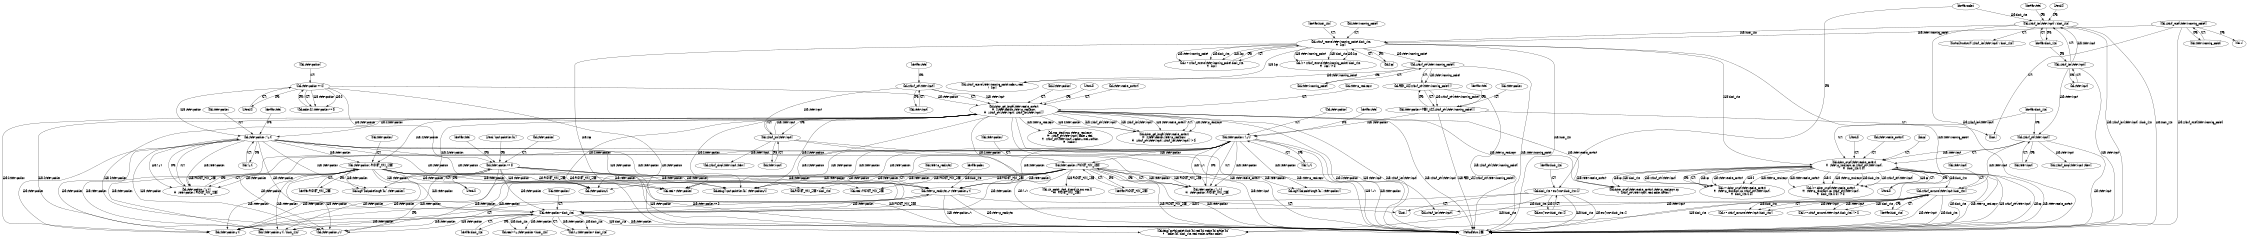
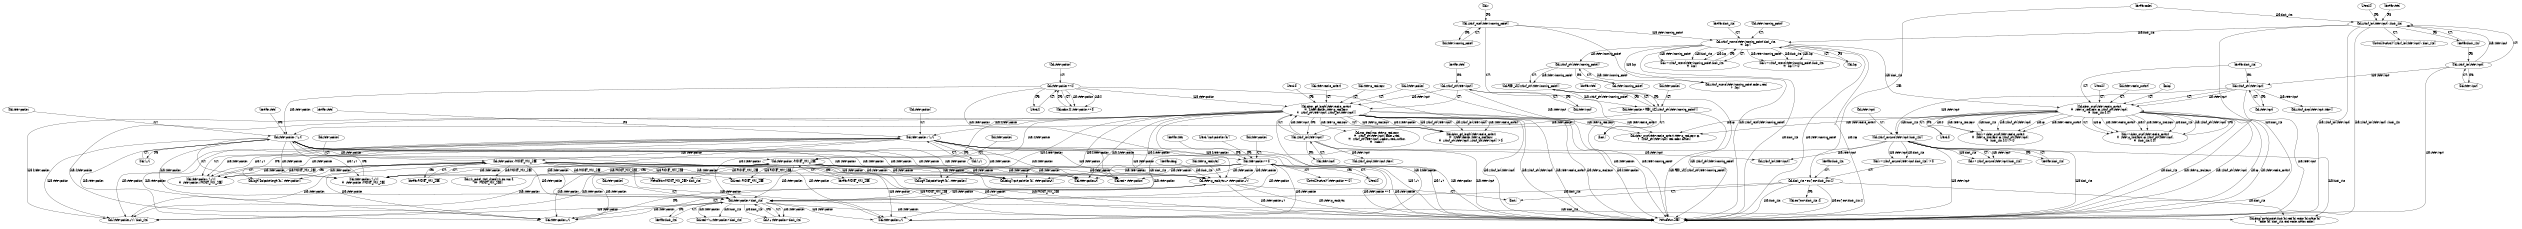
edge "(Call,sshbuf_reset(state->incoming_packet))" -> "(Call,r)": reversed
edge "(Identifier,aadlen)" -> "(Call,block_size = enc ? enc->block_size : 8)": label "CFG: " -> "SIZE: "
edge "(Call,sshbuf_ptr(state->incoming_packet))" -> "(MethodReturn,SIZE)": now "(Call,&state->packlen)" -> "(MethodReturn,SIZE)"
node "(Identifier,padlen)": label "(Identifier,padlen)" -> "(Identifier,debug)"
node "(ControlStructure,if (state->packlen == 0))": added
node "(Call,PACKET_MAX_SIZE - block_size)": label "(Call,PACKET_MAX_SIZE - block_size)" -> "(MethodReturn,PACKET_MAX_SIZE - block_size)"
edge "(Call,block_size = enc ? enc->block_size : 8)" -> "(Call,state->packlen - block_size)": label "DDG: 0" -> "DDG: block_size"
edge "(Call,block_size = enc ? enc->block_size : 8)" -> "(Call,enc ? enc->block_size : 8)": label "DDG: 0" -> "CFG: "
edge "(Call,enc ? enc->block_size : 8)" -> "(Call,block_size = enc ? enc->block_size : 8)": now "(Call,(r = sshbuf_consume(state->input, block_size)) != 0)" -> "(Call,block_size = enc ? enc->block_size : 8)"
edge "(Call,4 + state->packlen - block_size)" -> "(Call,state->packlen - block_size)": added, label "CFG:"
